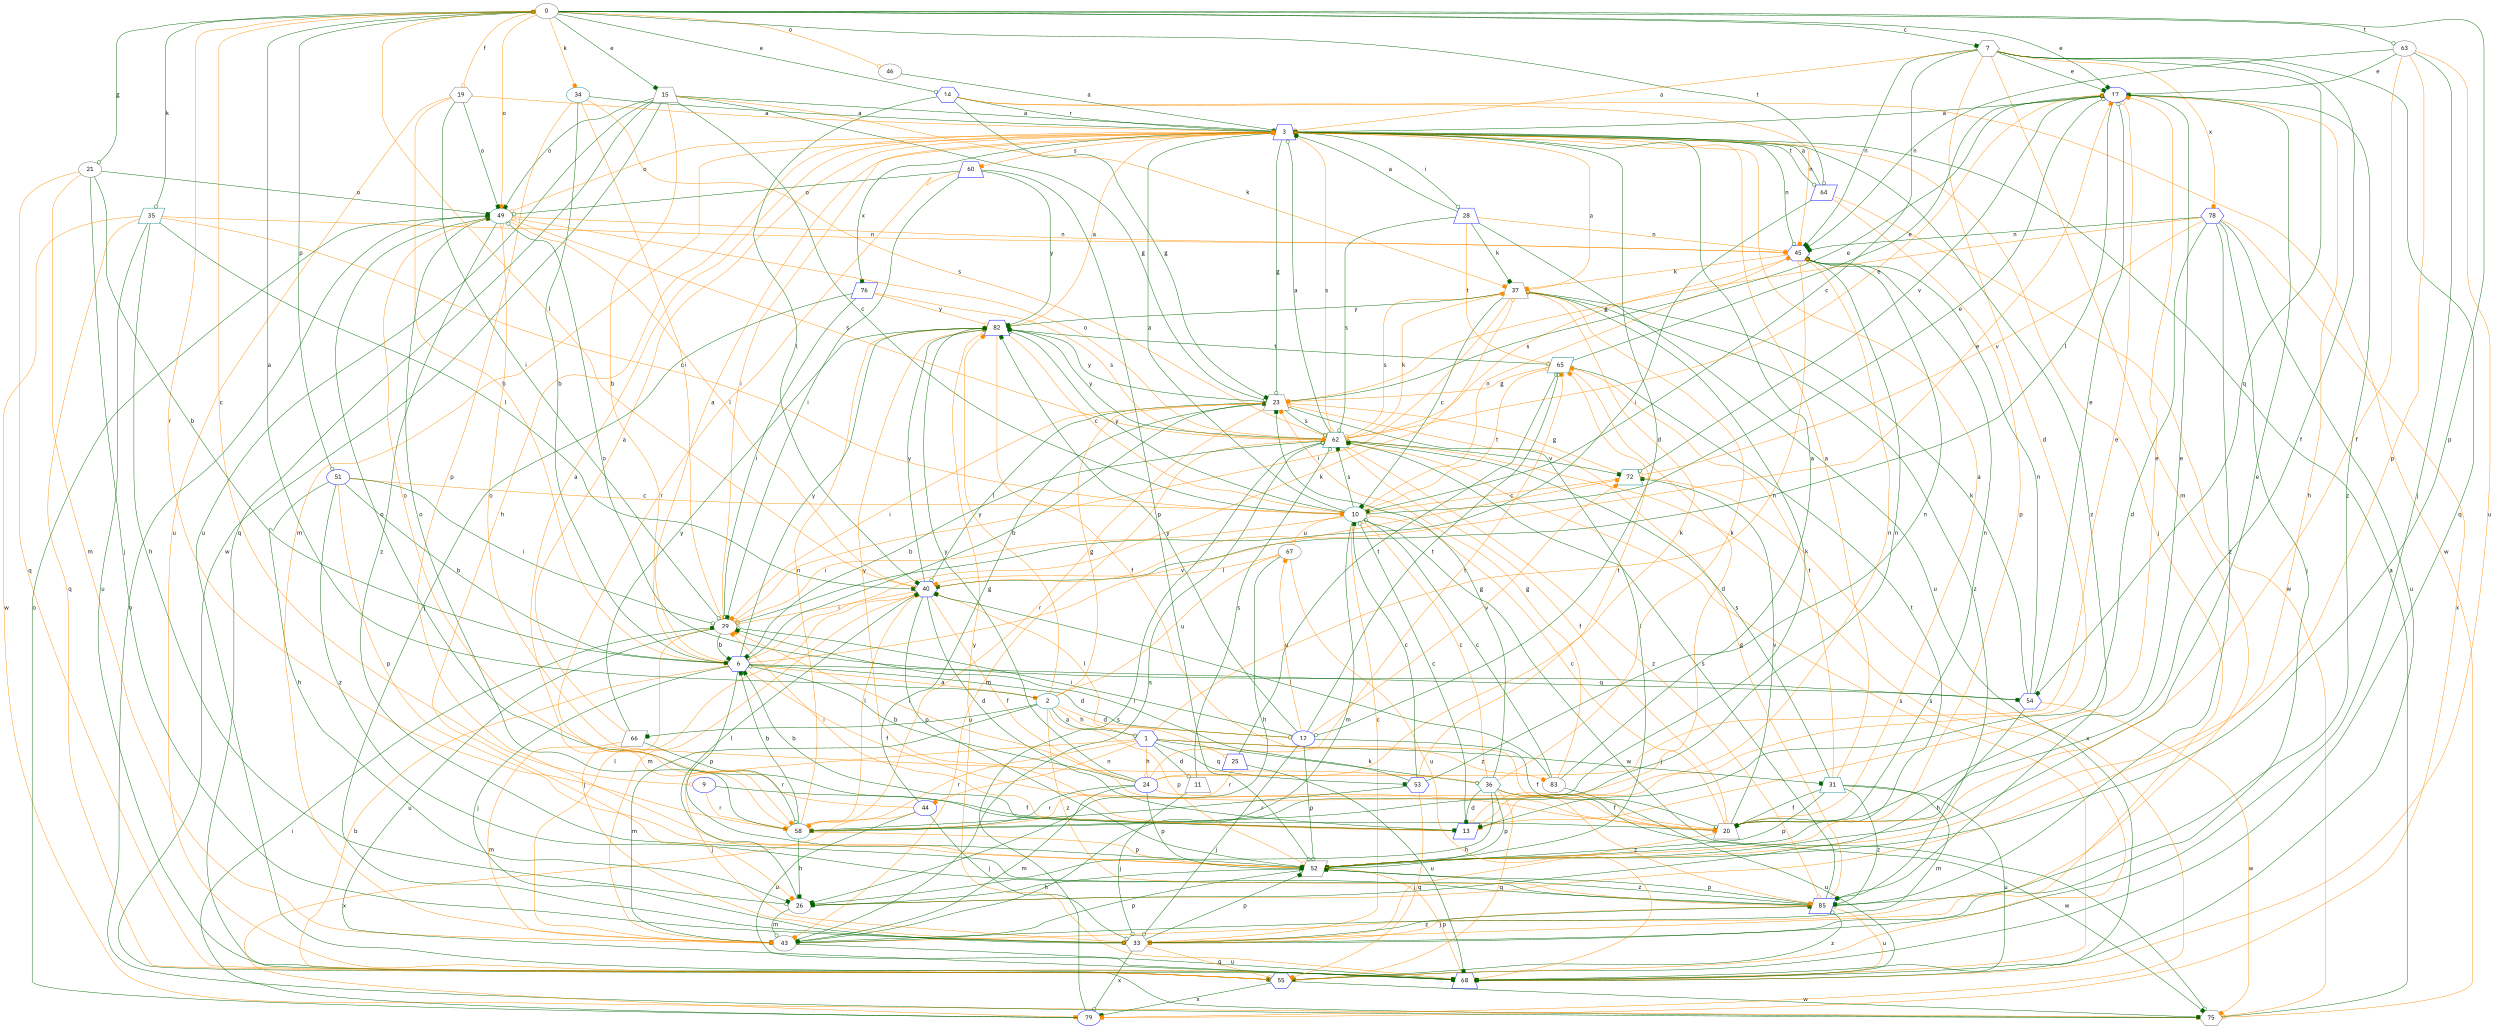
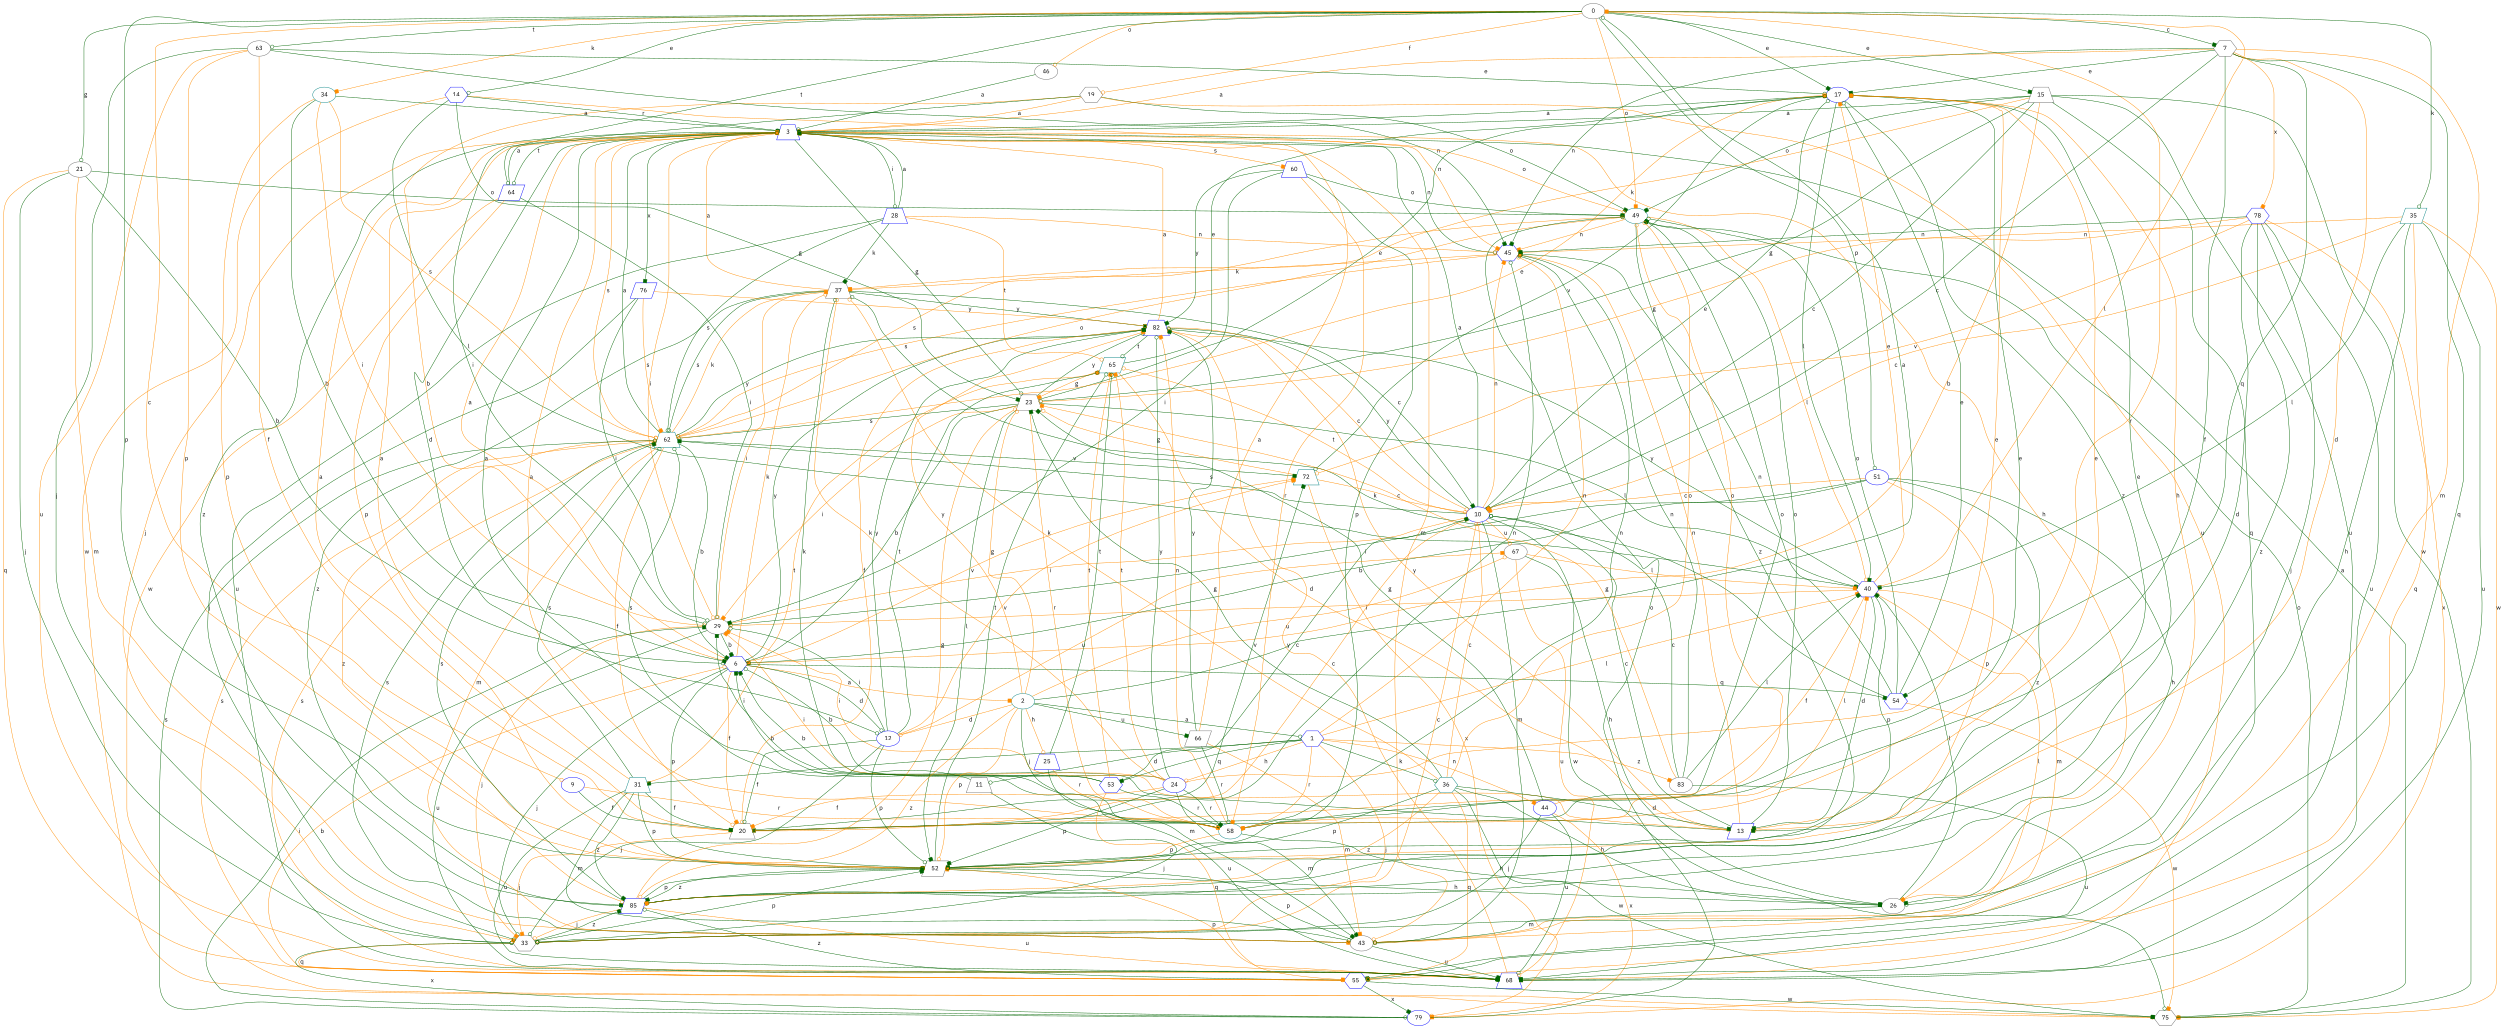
edge "37" -> "62": color darkorange -> darkgreen
node "10": color teal -> blue
edge "54" -> "26": removed, label "h"
